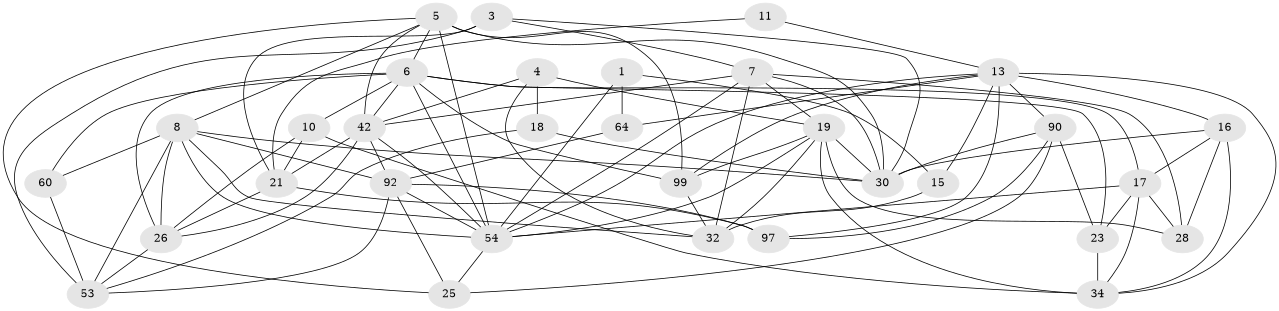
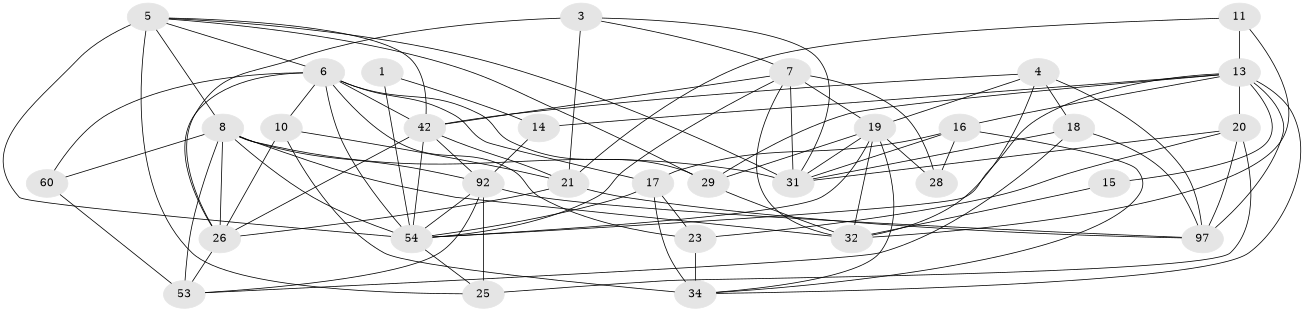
edge "3" -- "53": now "3" -- "26"
edge "1" -- "15": removed
node "64": label "64" -> "14"
node "90": label "90" -> "20"
edge "4" -- "97": added
edge "18" -- "97": added
node "99": label "99" -> "29"
node "30": label "30" -> "31"
edge "11" -- "32": added
edge "17" -- "28": removed
